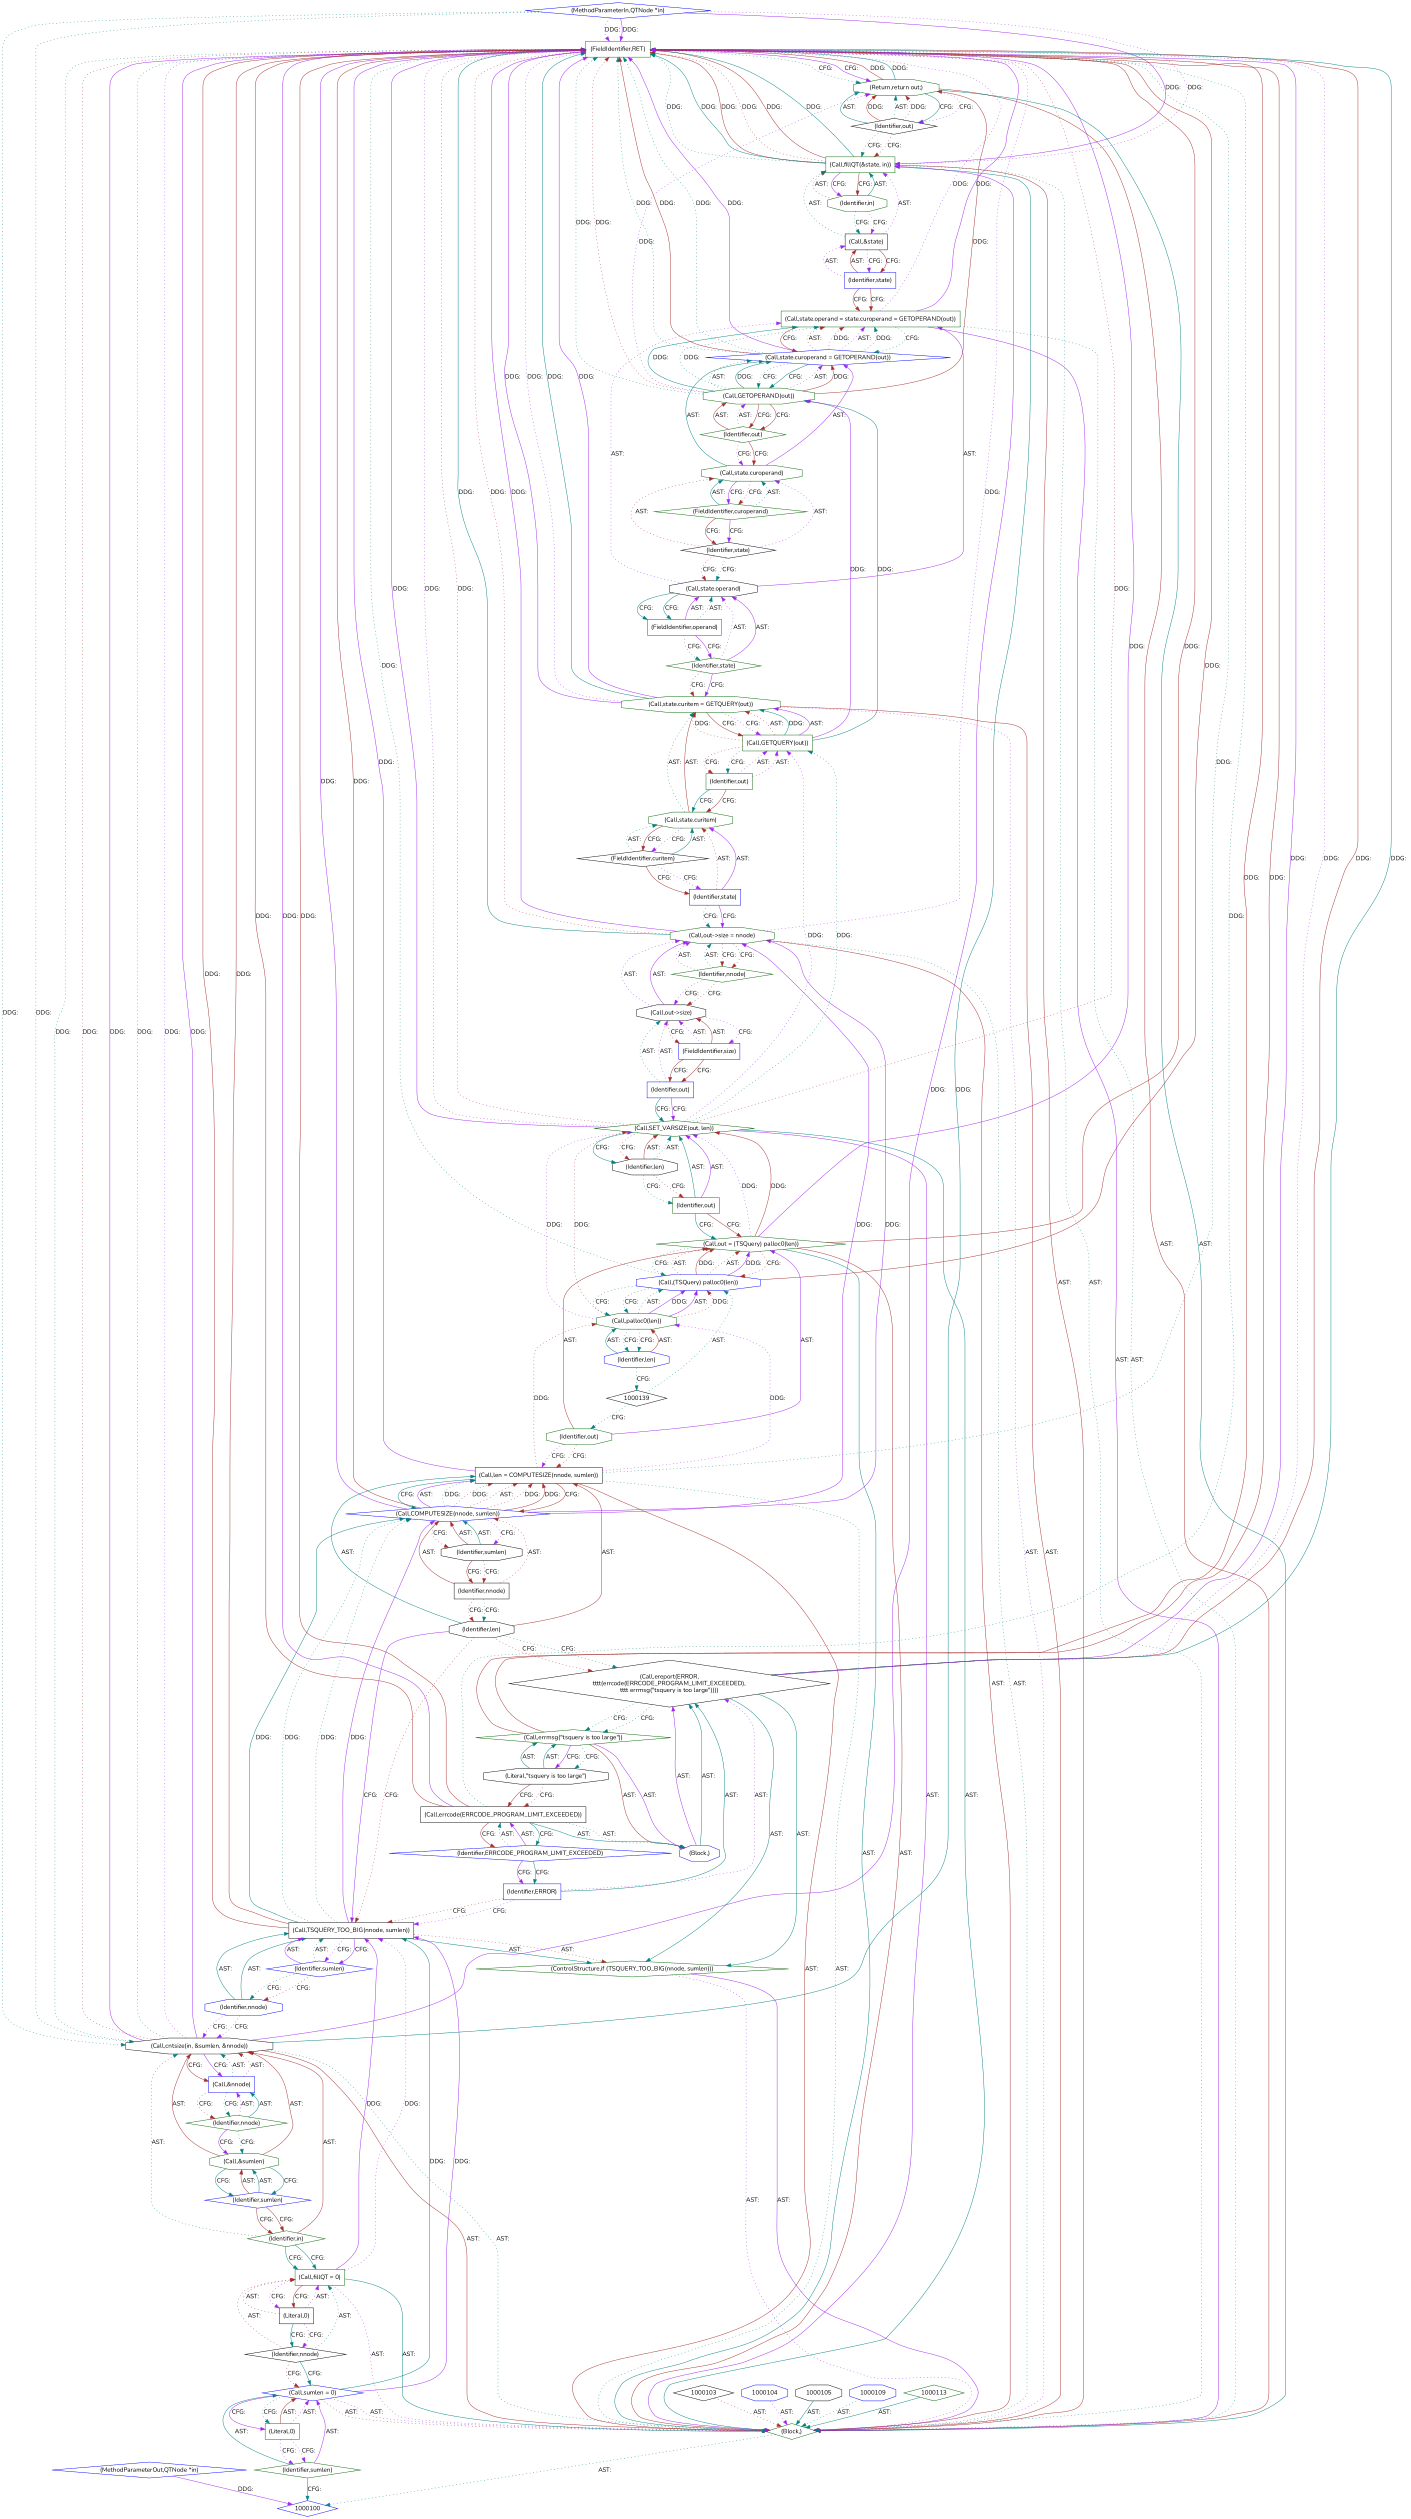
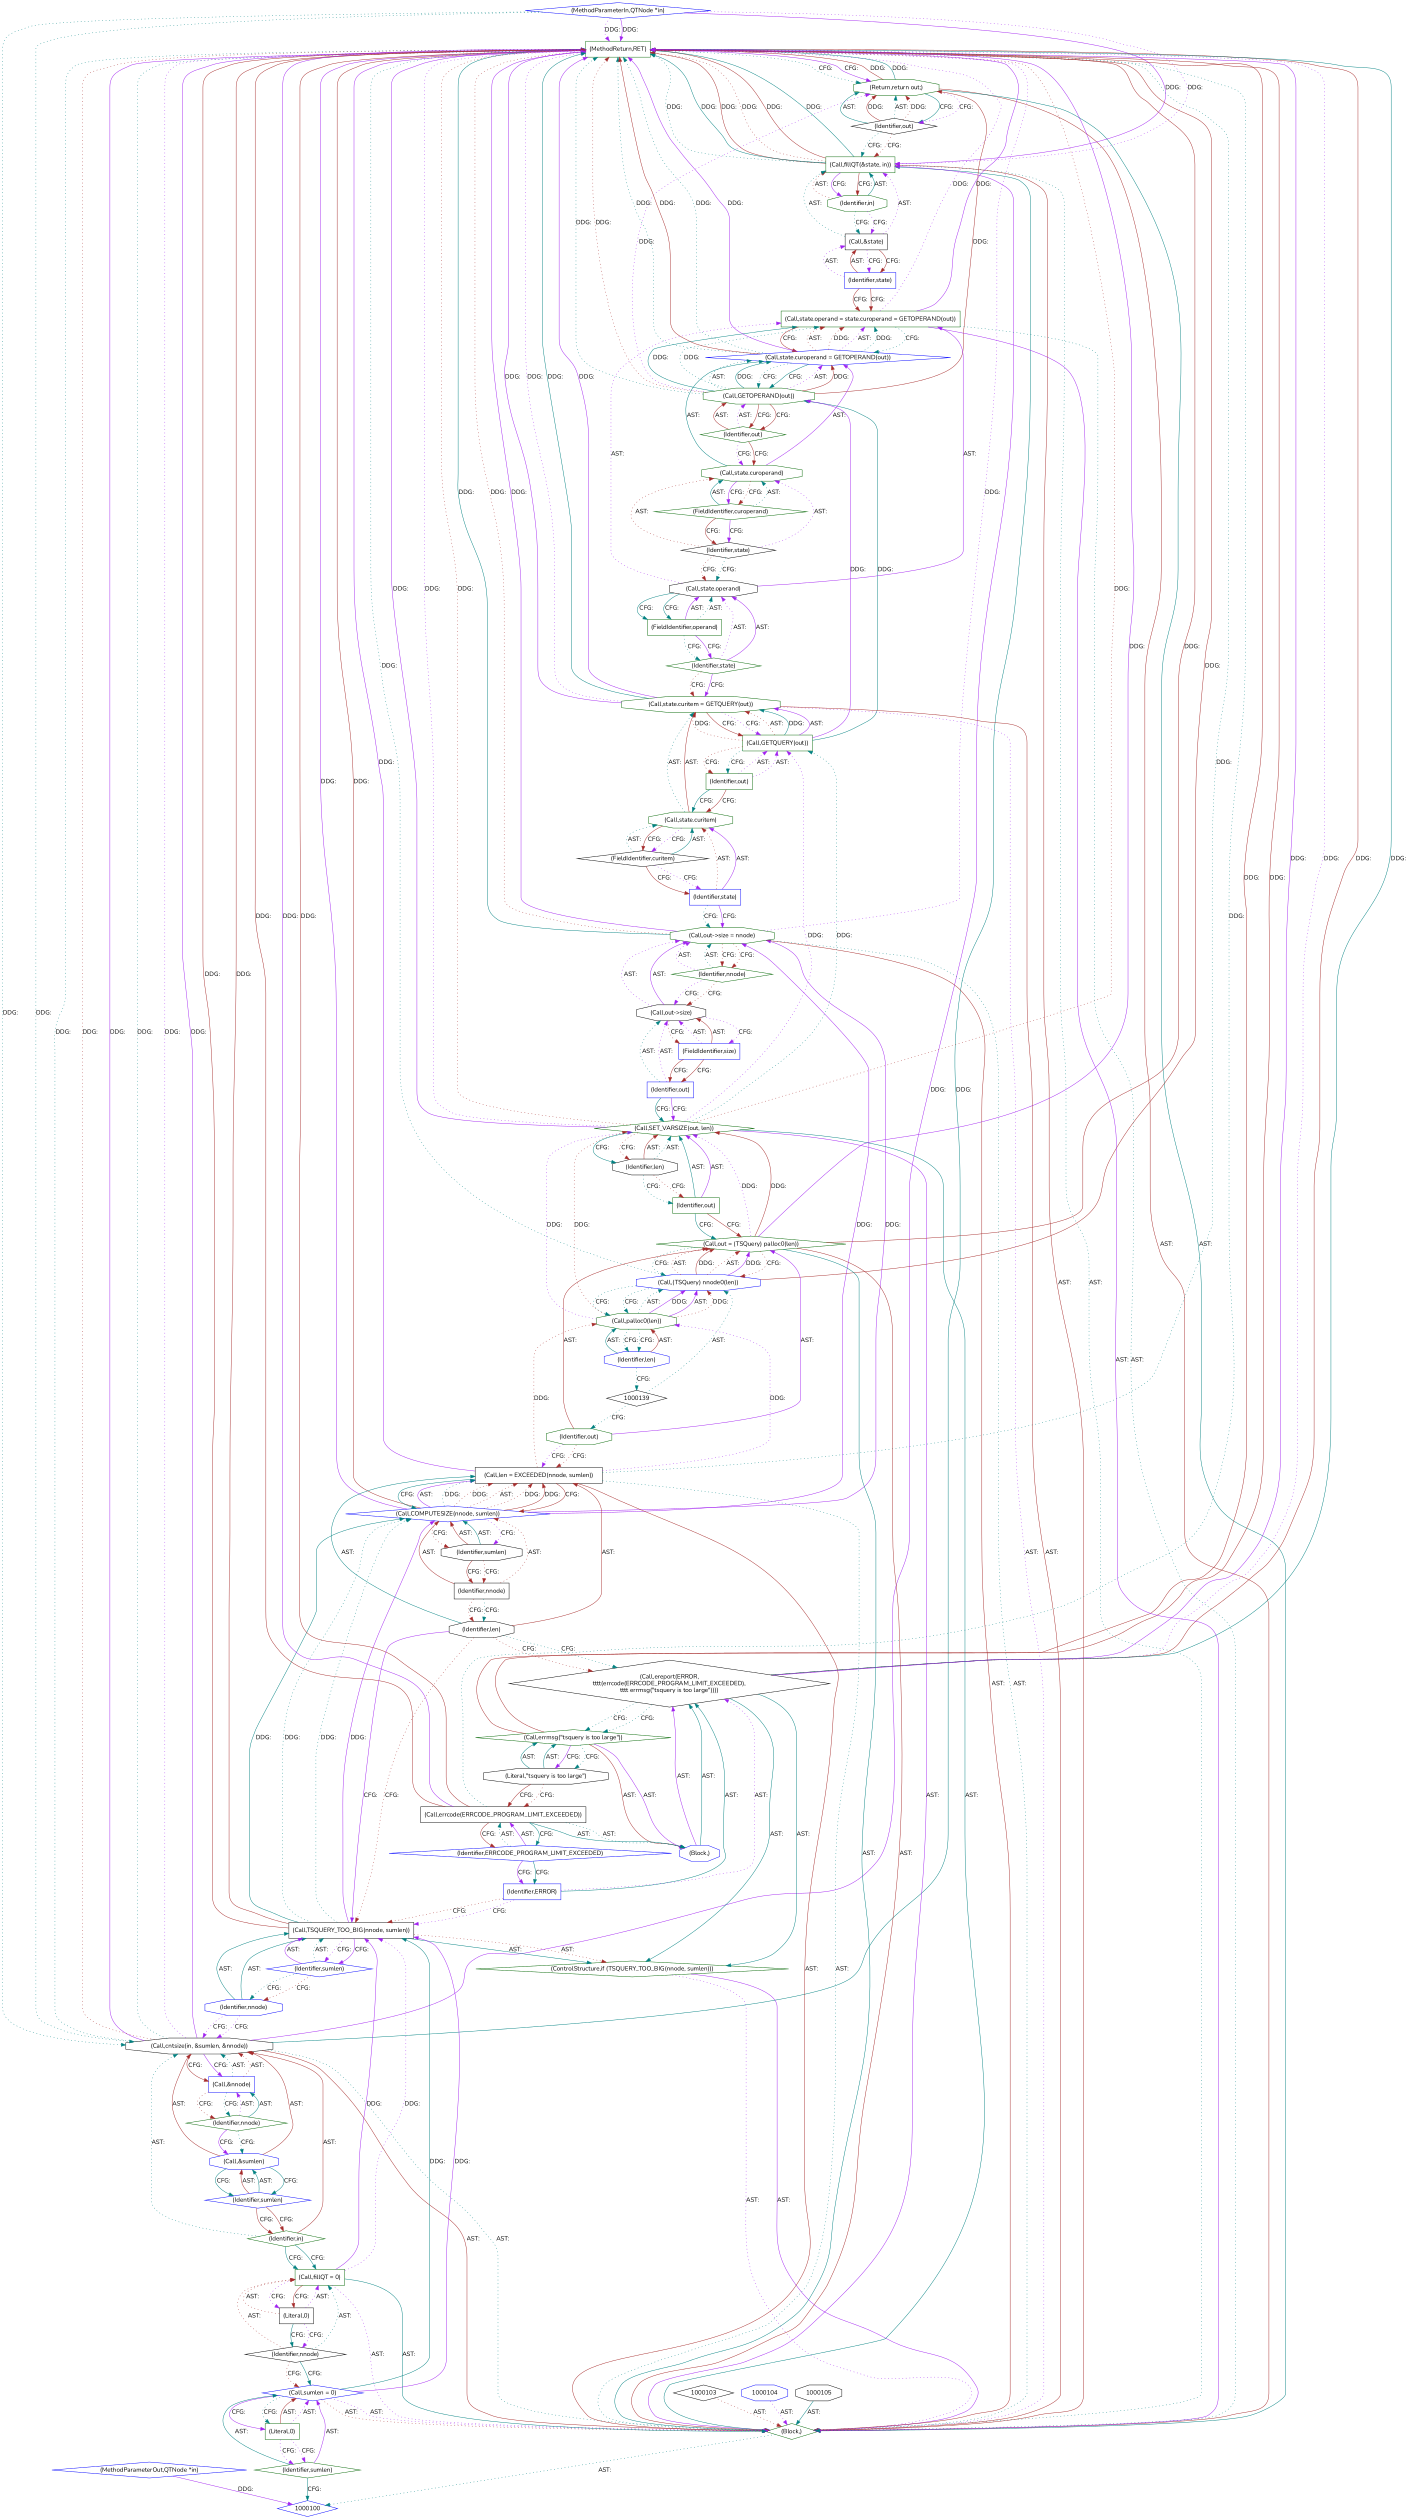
node "(FieldIdentifier,RET)": label "(FieldIdentifier,RET)" -> "(MethodReturn,RET)"
node "(Call,(TSQuery) palloc0(len))": label "(Call,(TSQuery) palloc0(len))" -> "(Call,(TSQuery) nnode0(len))"
node "(Call,len = COMPUTESIZE(nnode, sumlen))": label "(Call,len = COMPUTESIZE(nnode, sumlen))" -> "(Call,len = EXCEEDED(nnode, sumlen))"
node "(Call,&sumlen)": color darkgreen -> blue
node "1000109": removed
node "1000113": removed
